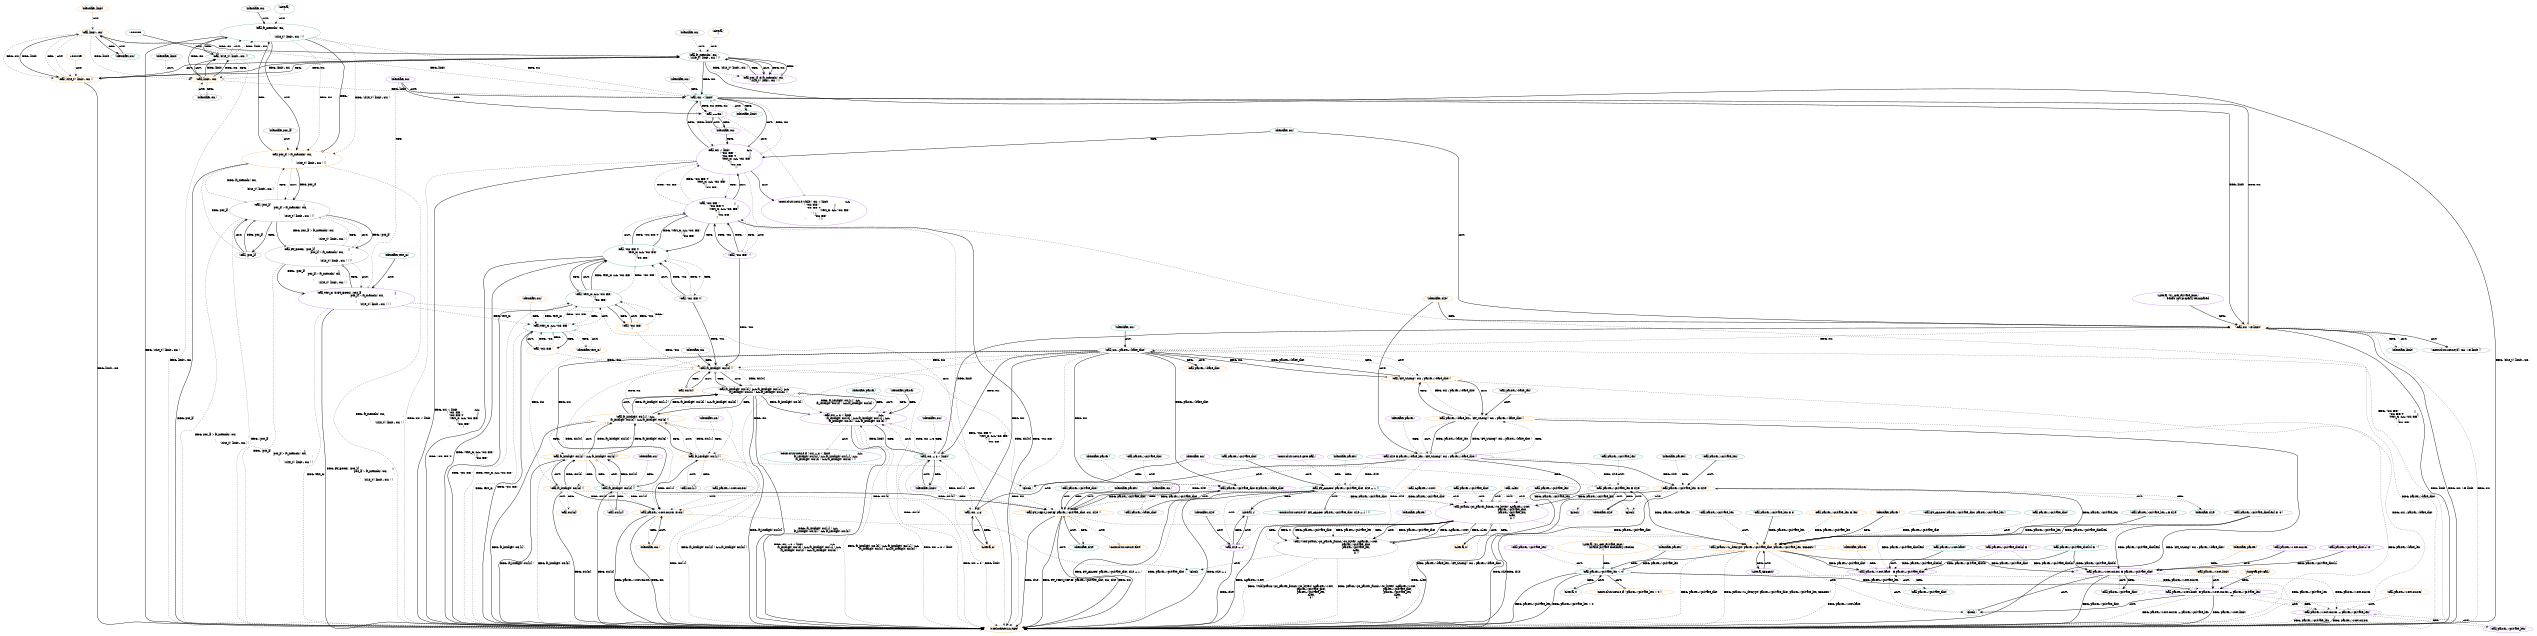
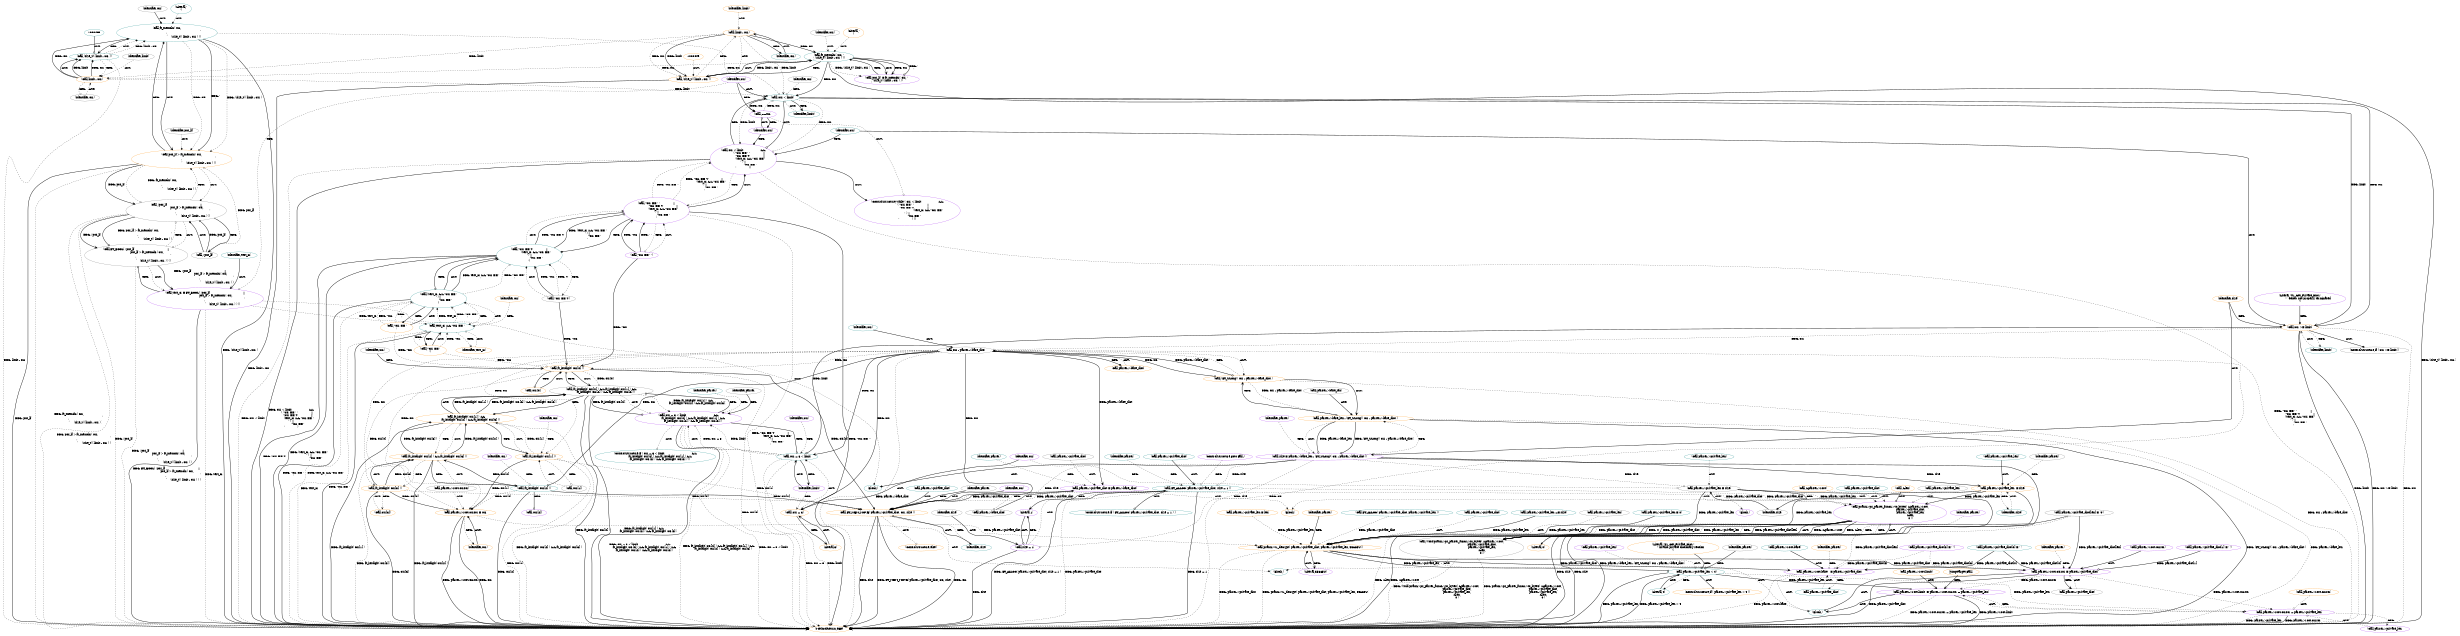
edge "(Call,ft_isxdigit( cur[0] ))" -> "(Call,FT_MEM_MOVE( parser->private_dict, cur, size ))": style dashed -> bold
edge "(Call,cur[2])" -> "(Call,ft_isxdigit( cur[2] ))": removed, label "AST:"
